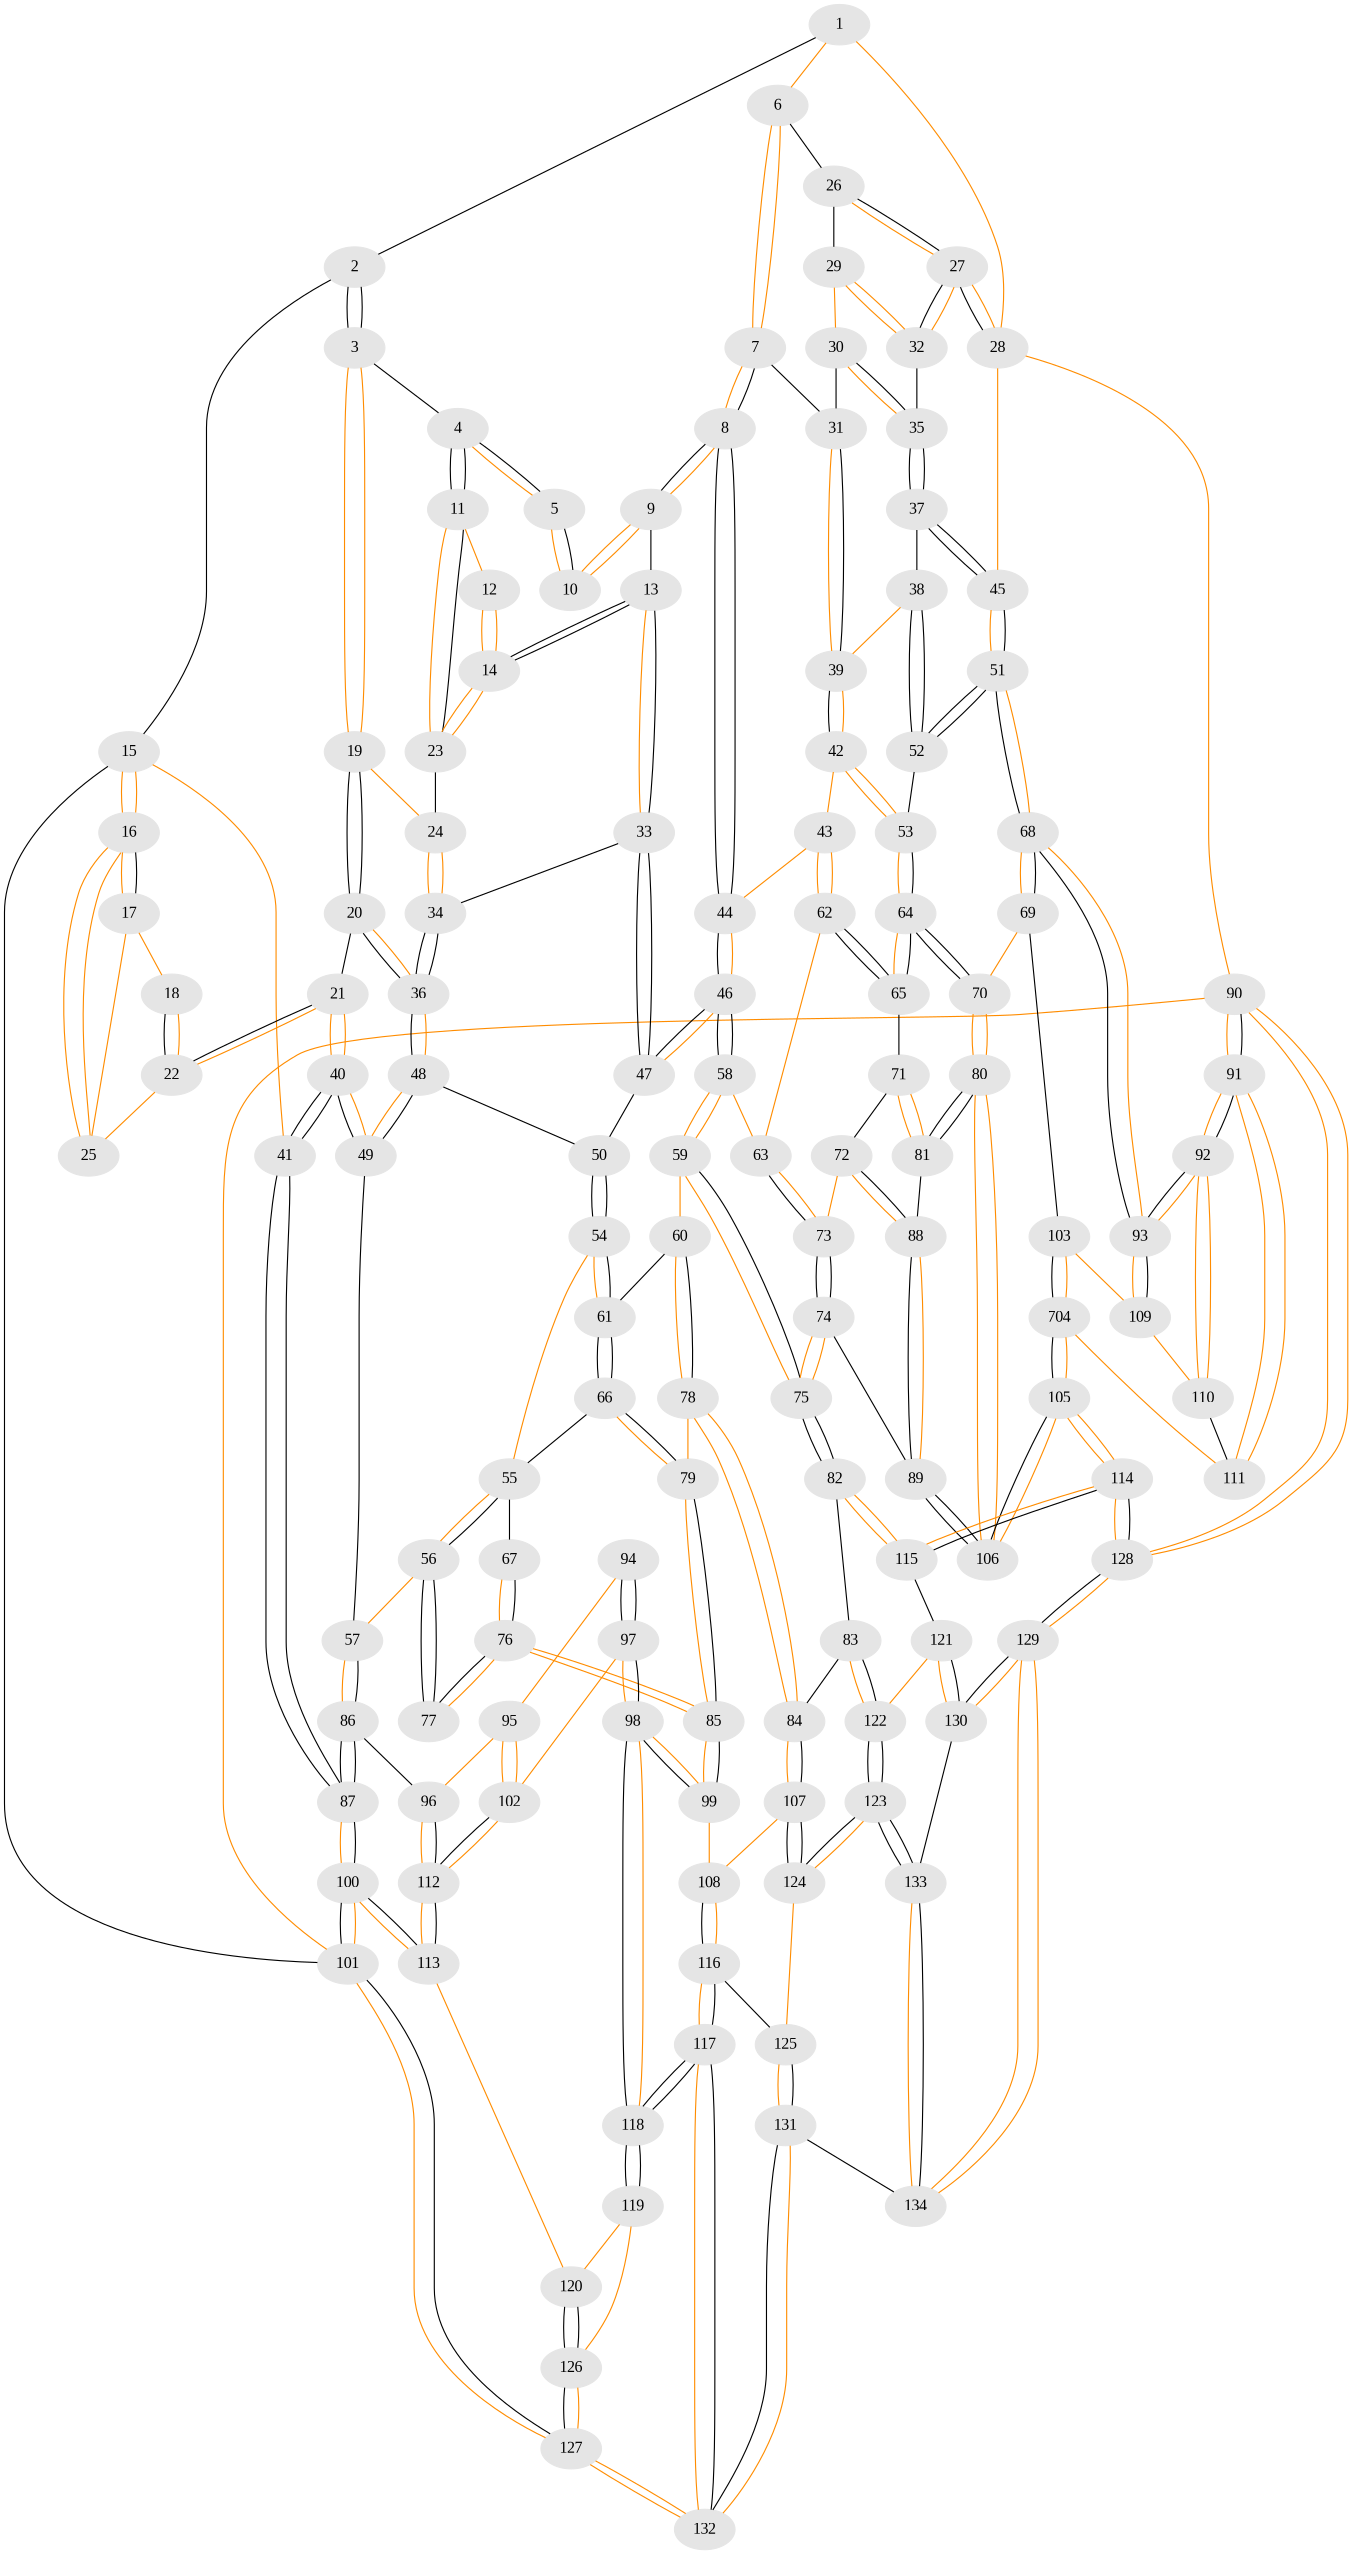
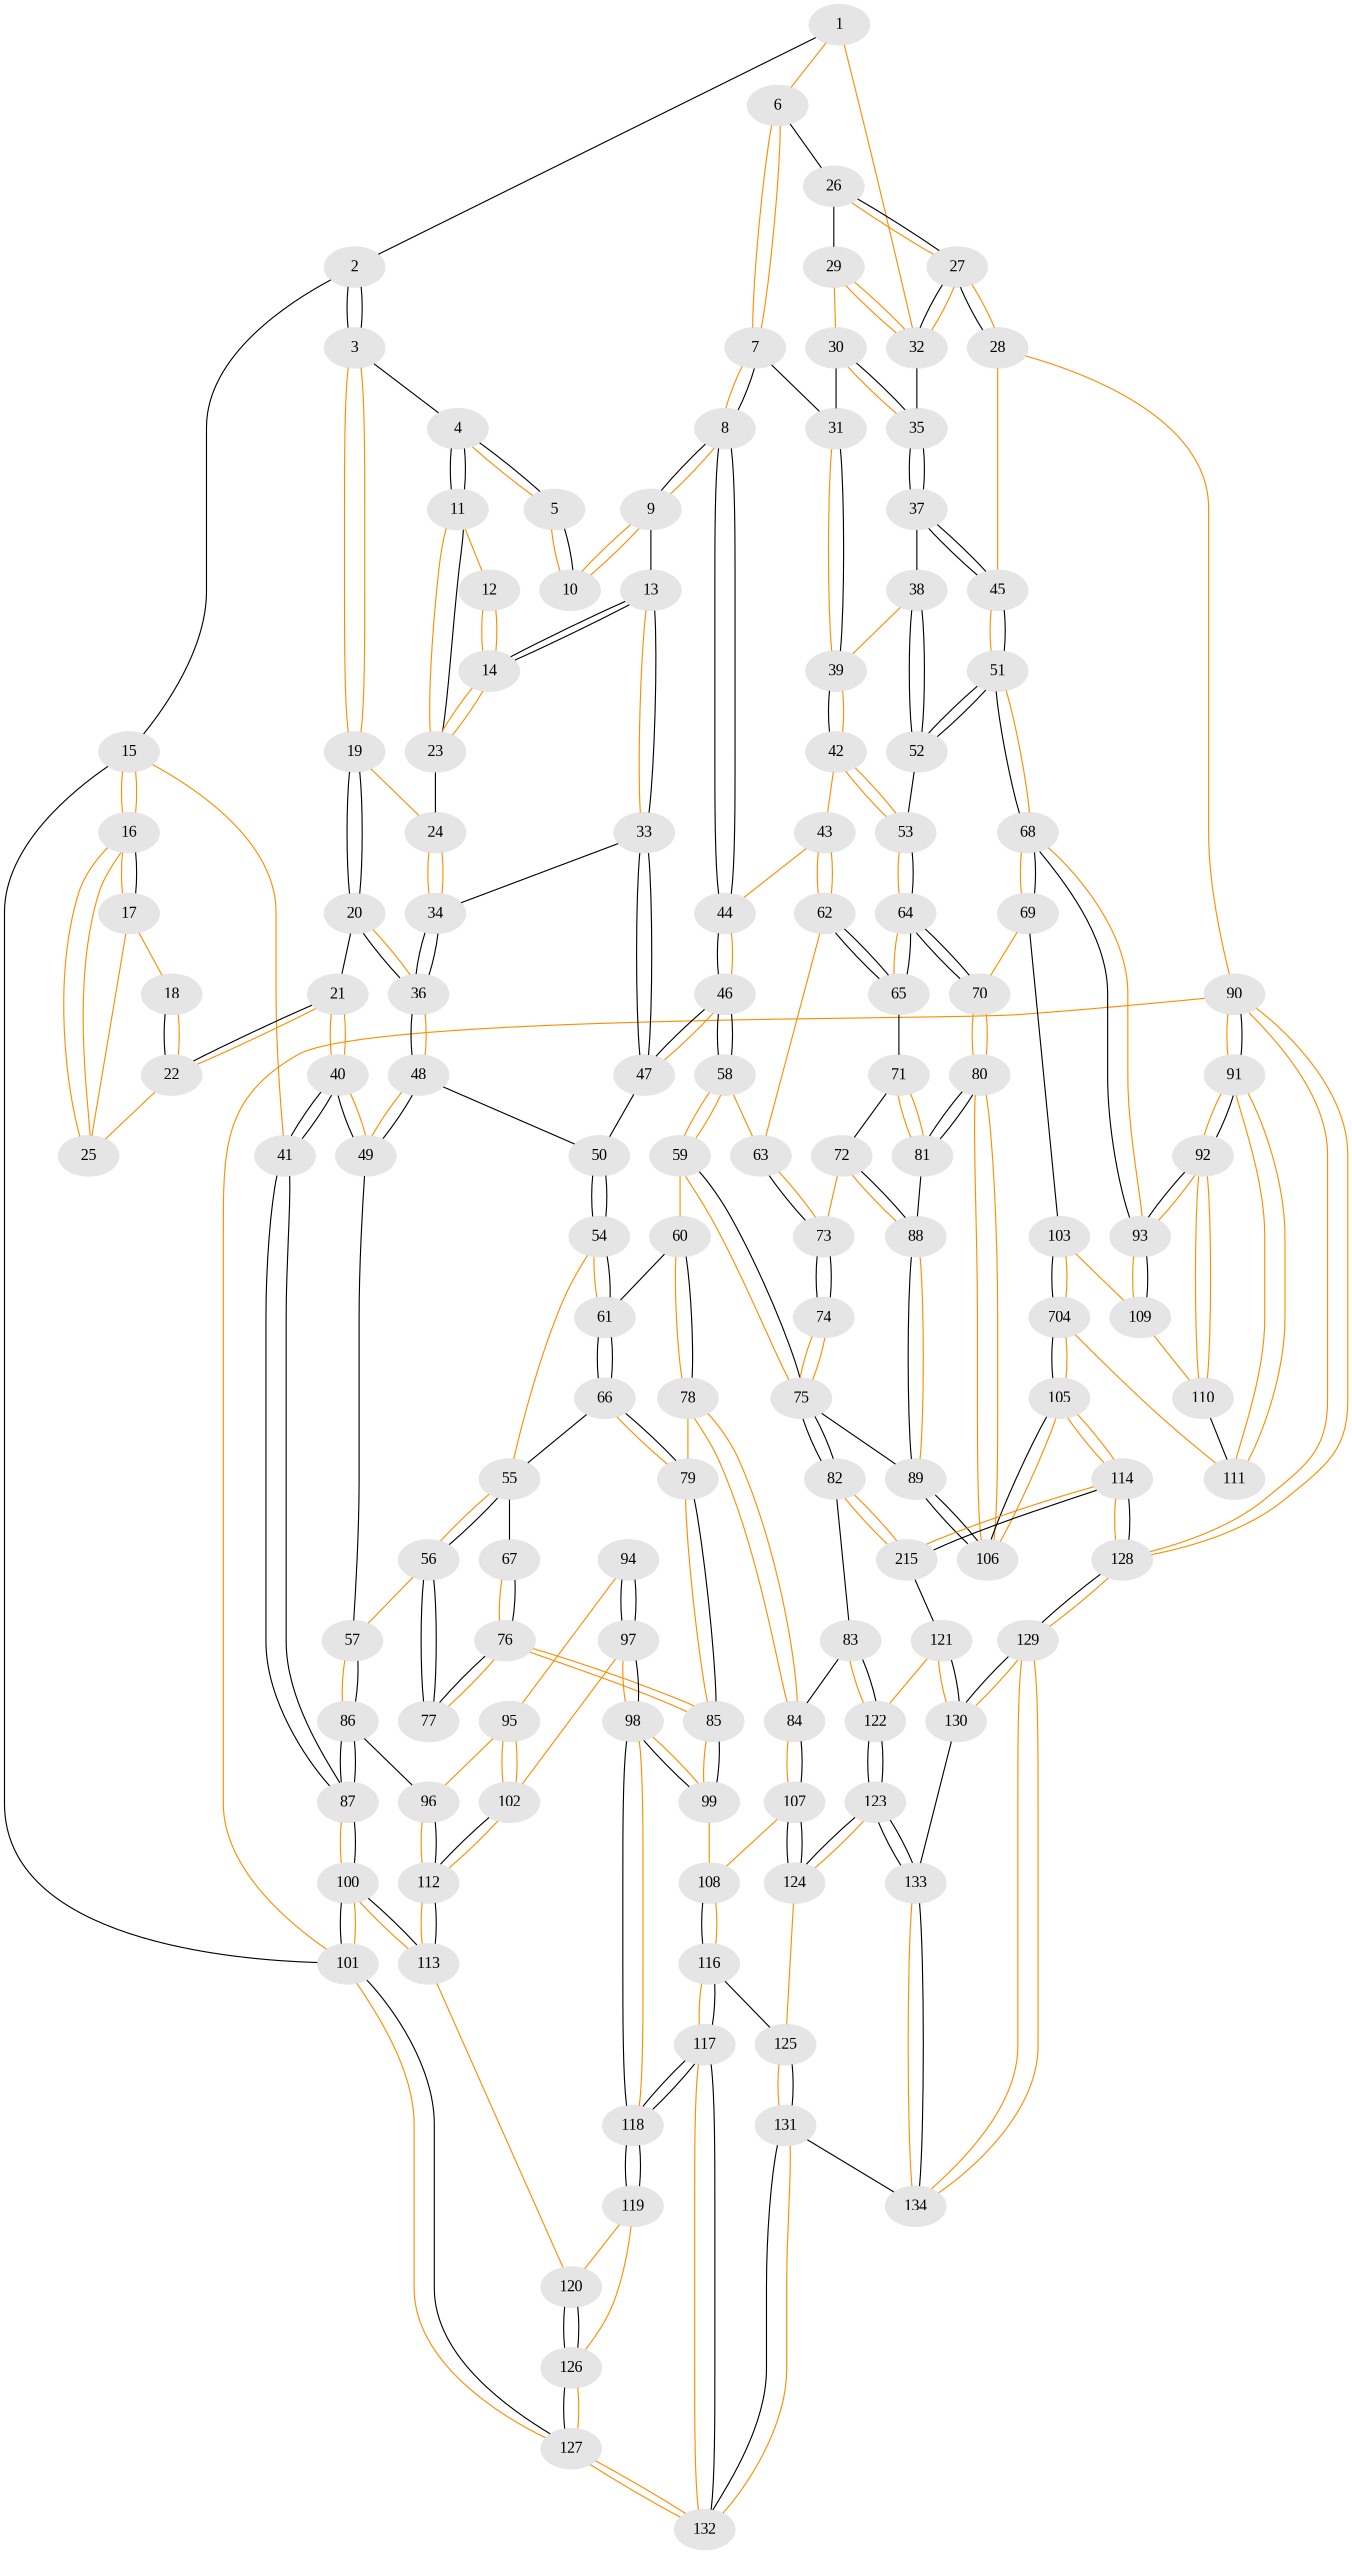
edge "1" -- "28": now "1" -- "32"
edge "74" -- "89": now "75" -- "89"
node "115": label "115" -> "215"
